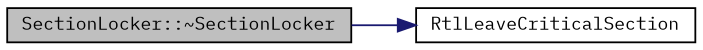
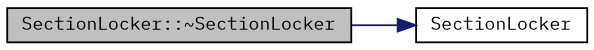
node "RtlLeaveCriticalSection": label "RtlLeaveCriticalSection" -> "SectionLocker"
